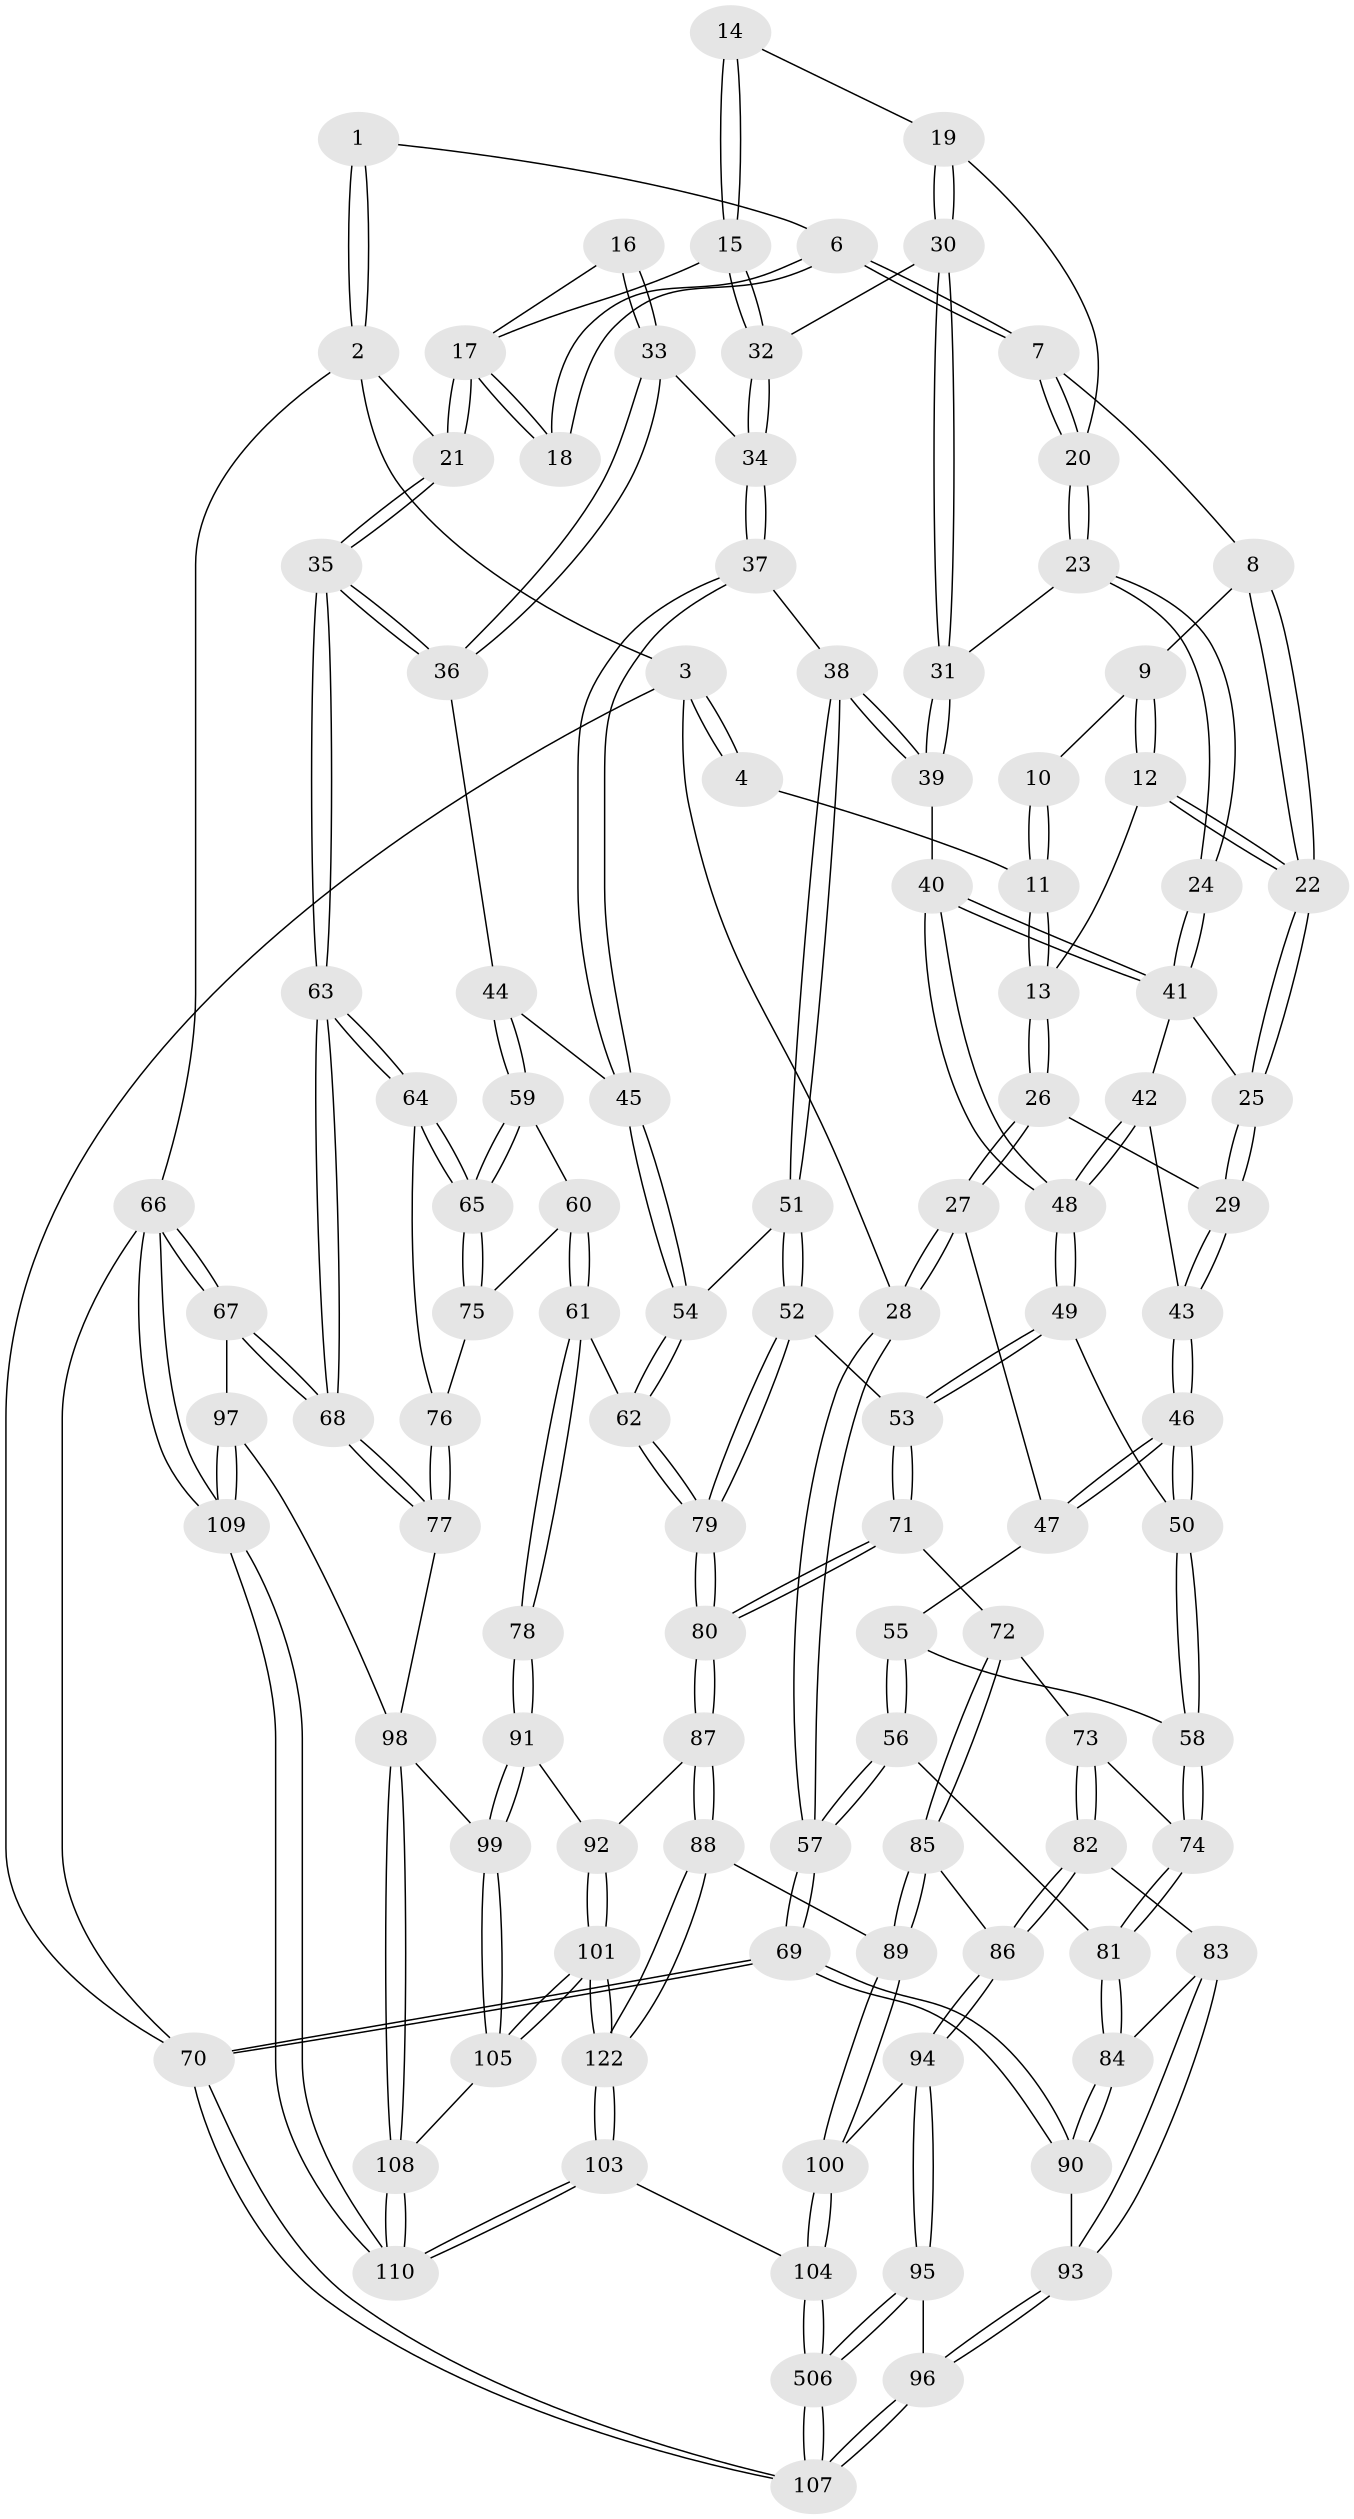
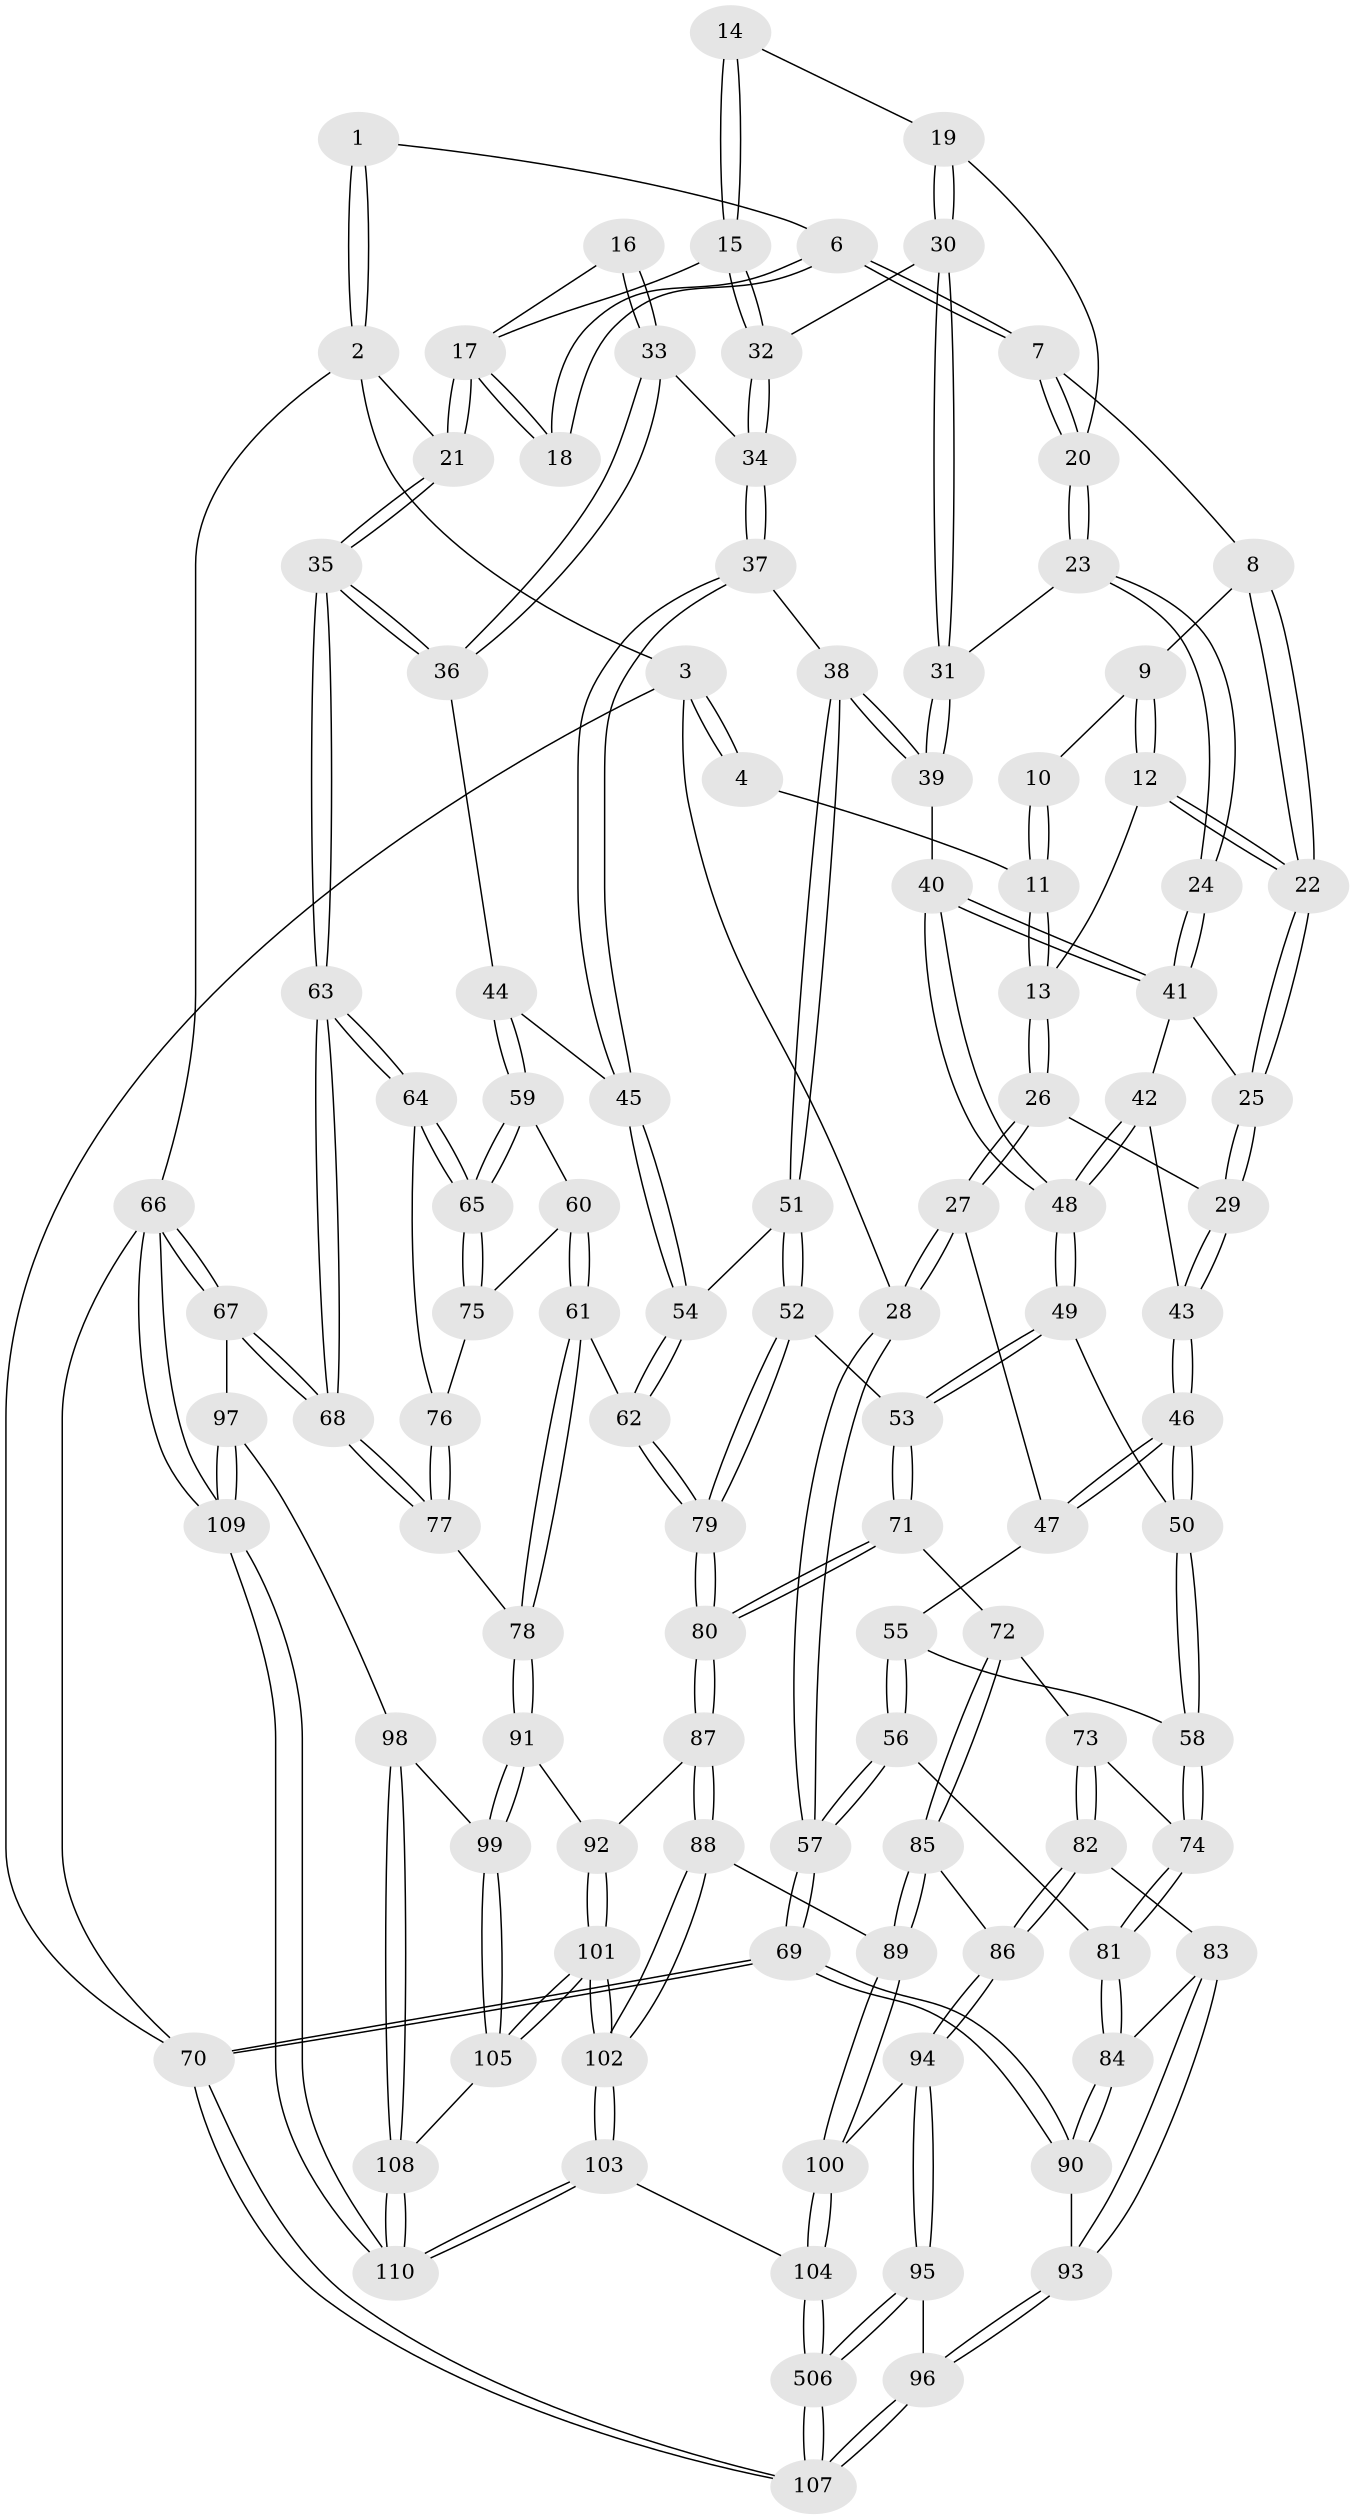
edge "77" -- "98": now "77" -- "78"
node "122": label "122" -> "102"
